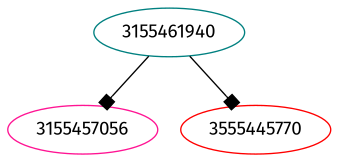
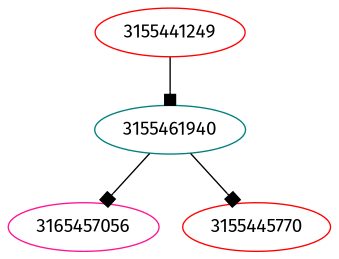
node "3155441249": added
node "3155457056": label "3155457056" -> "3165457056"
node "3555445770": label "3555445770" -> "3155445770"
